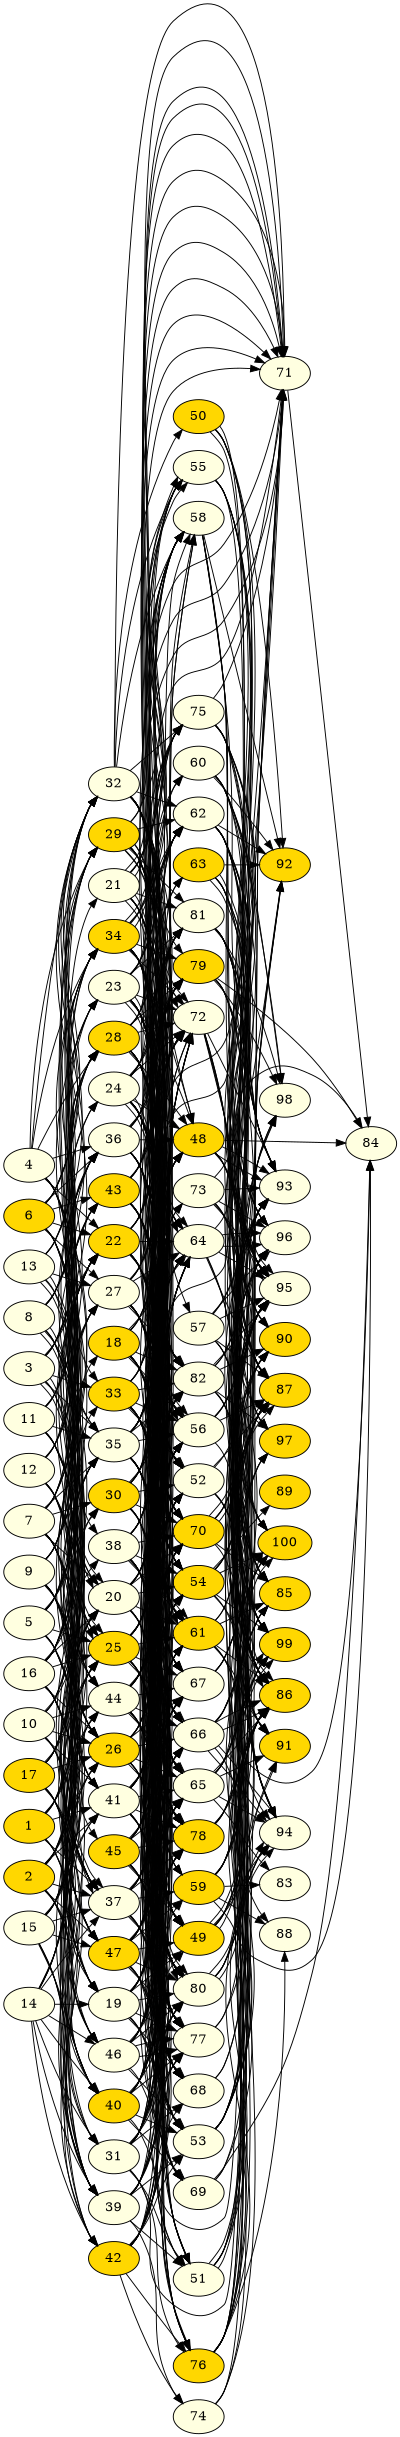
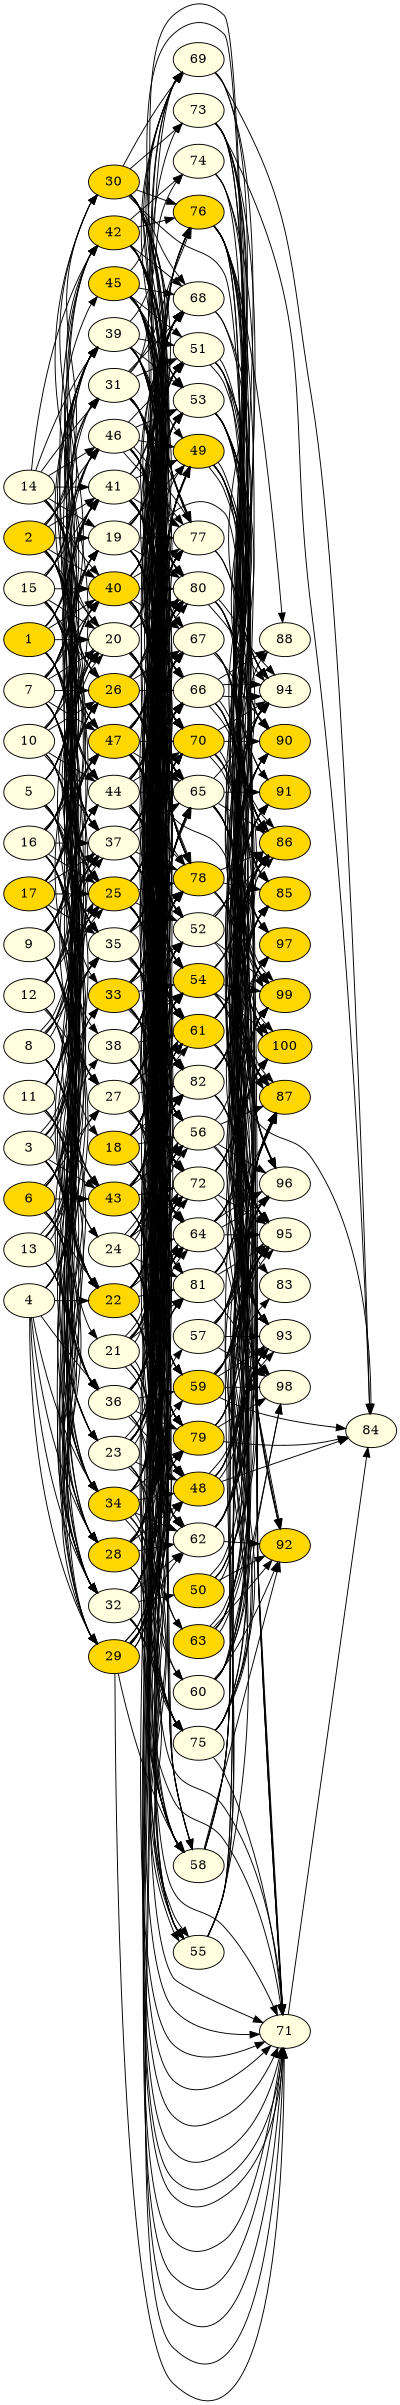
node "89": removed
edge "41" -> "64": removed
